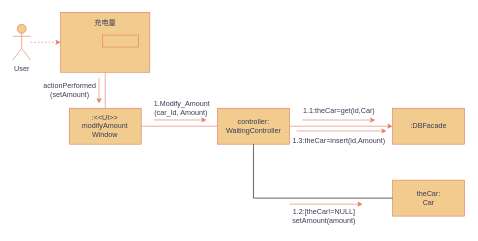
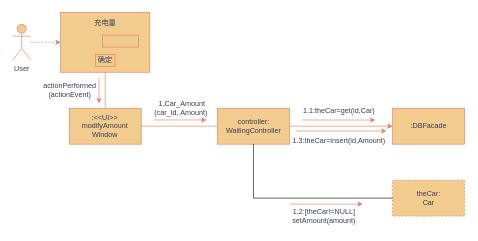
node "确定": added
node "actionPerformed (setAmount)": label "actionPerformed (setAmount)" -> "actionPerformed (actionEvent)"
node "1.Modify_Amount (car_Id, Amount)": label "1.Modify_Amount (car_Id, Amount)" -> "1.Car_Amount (car_Id, Amount)"
node "theCar: Car": style solid -> dashed
